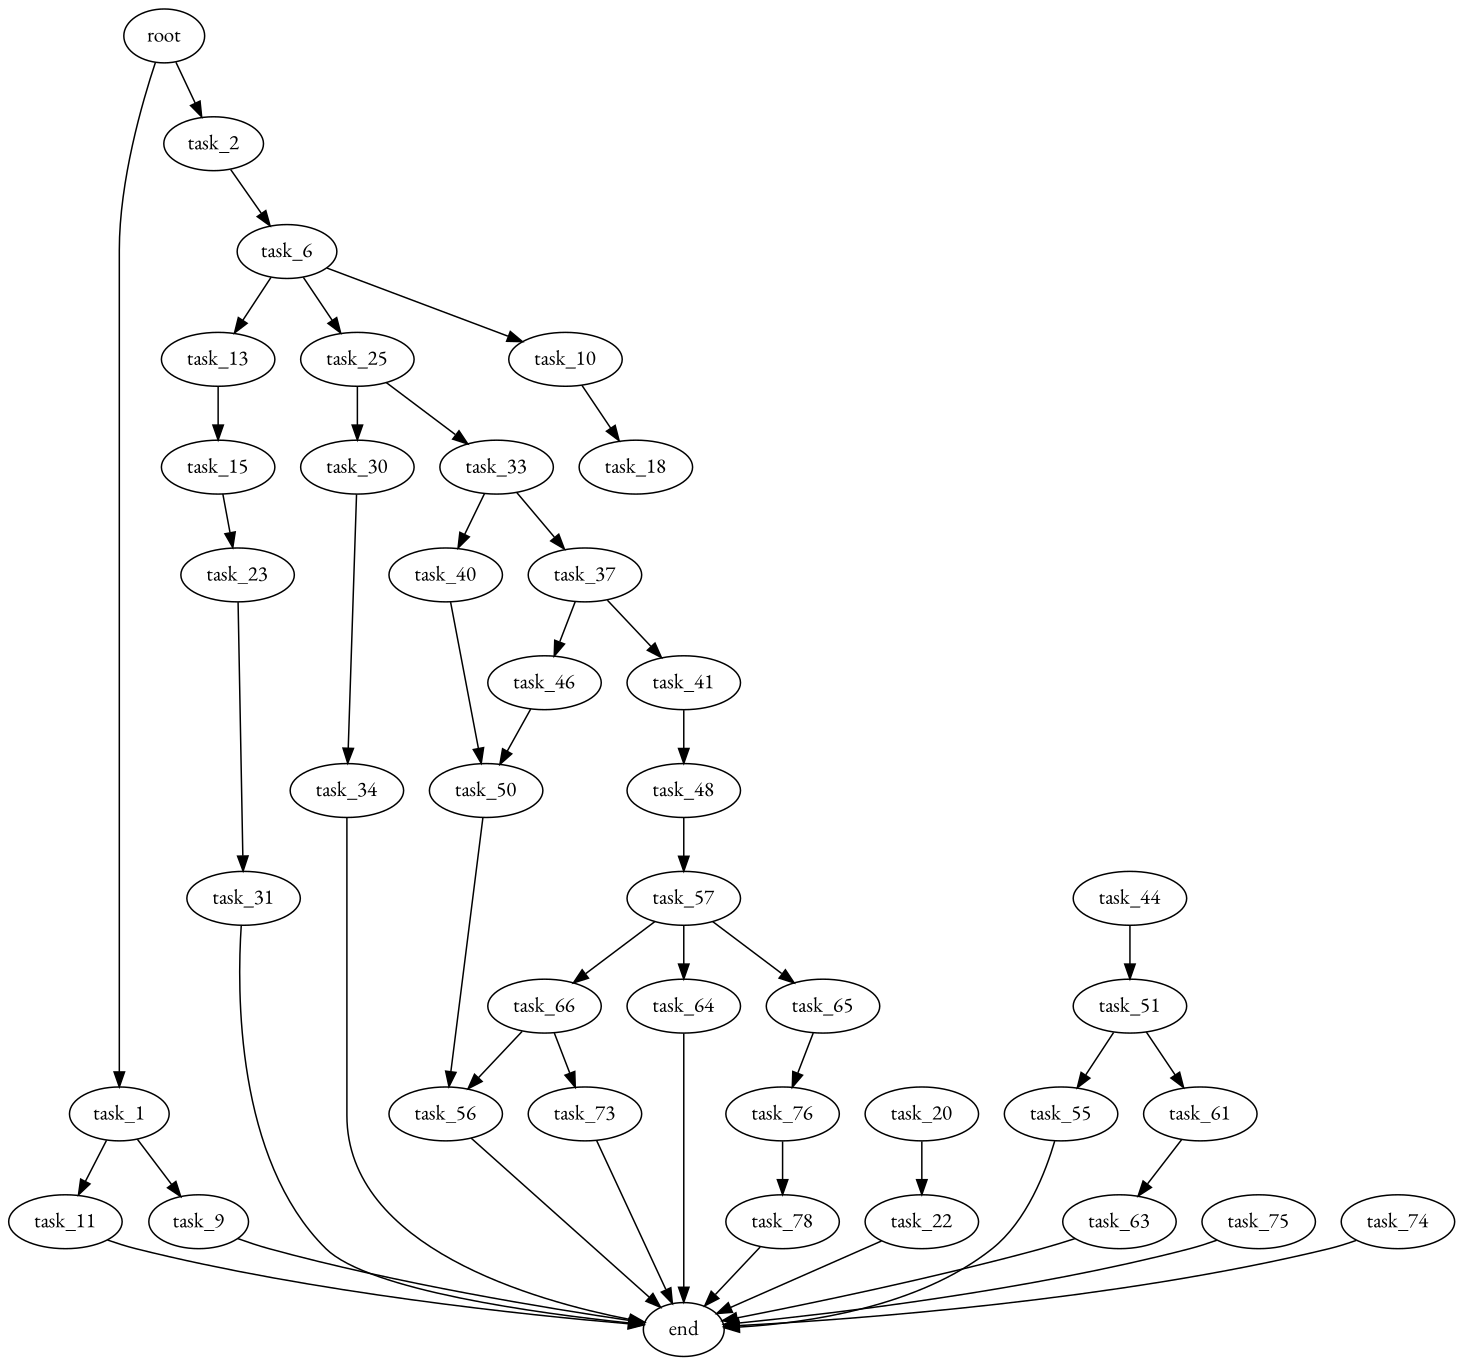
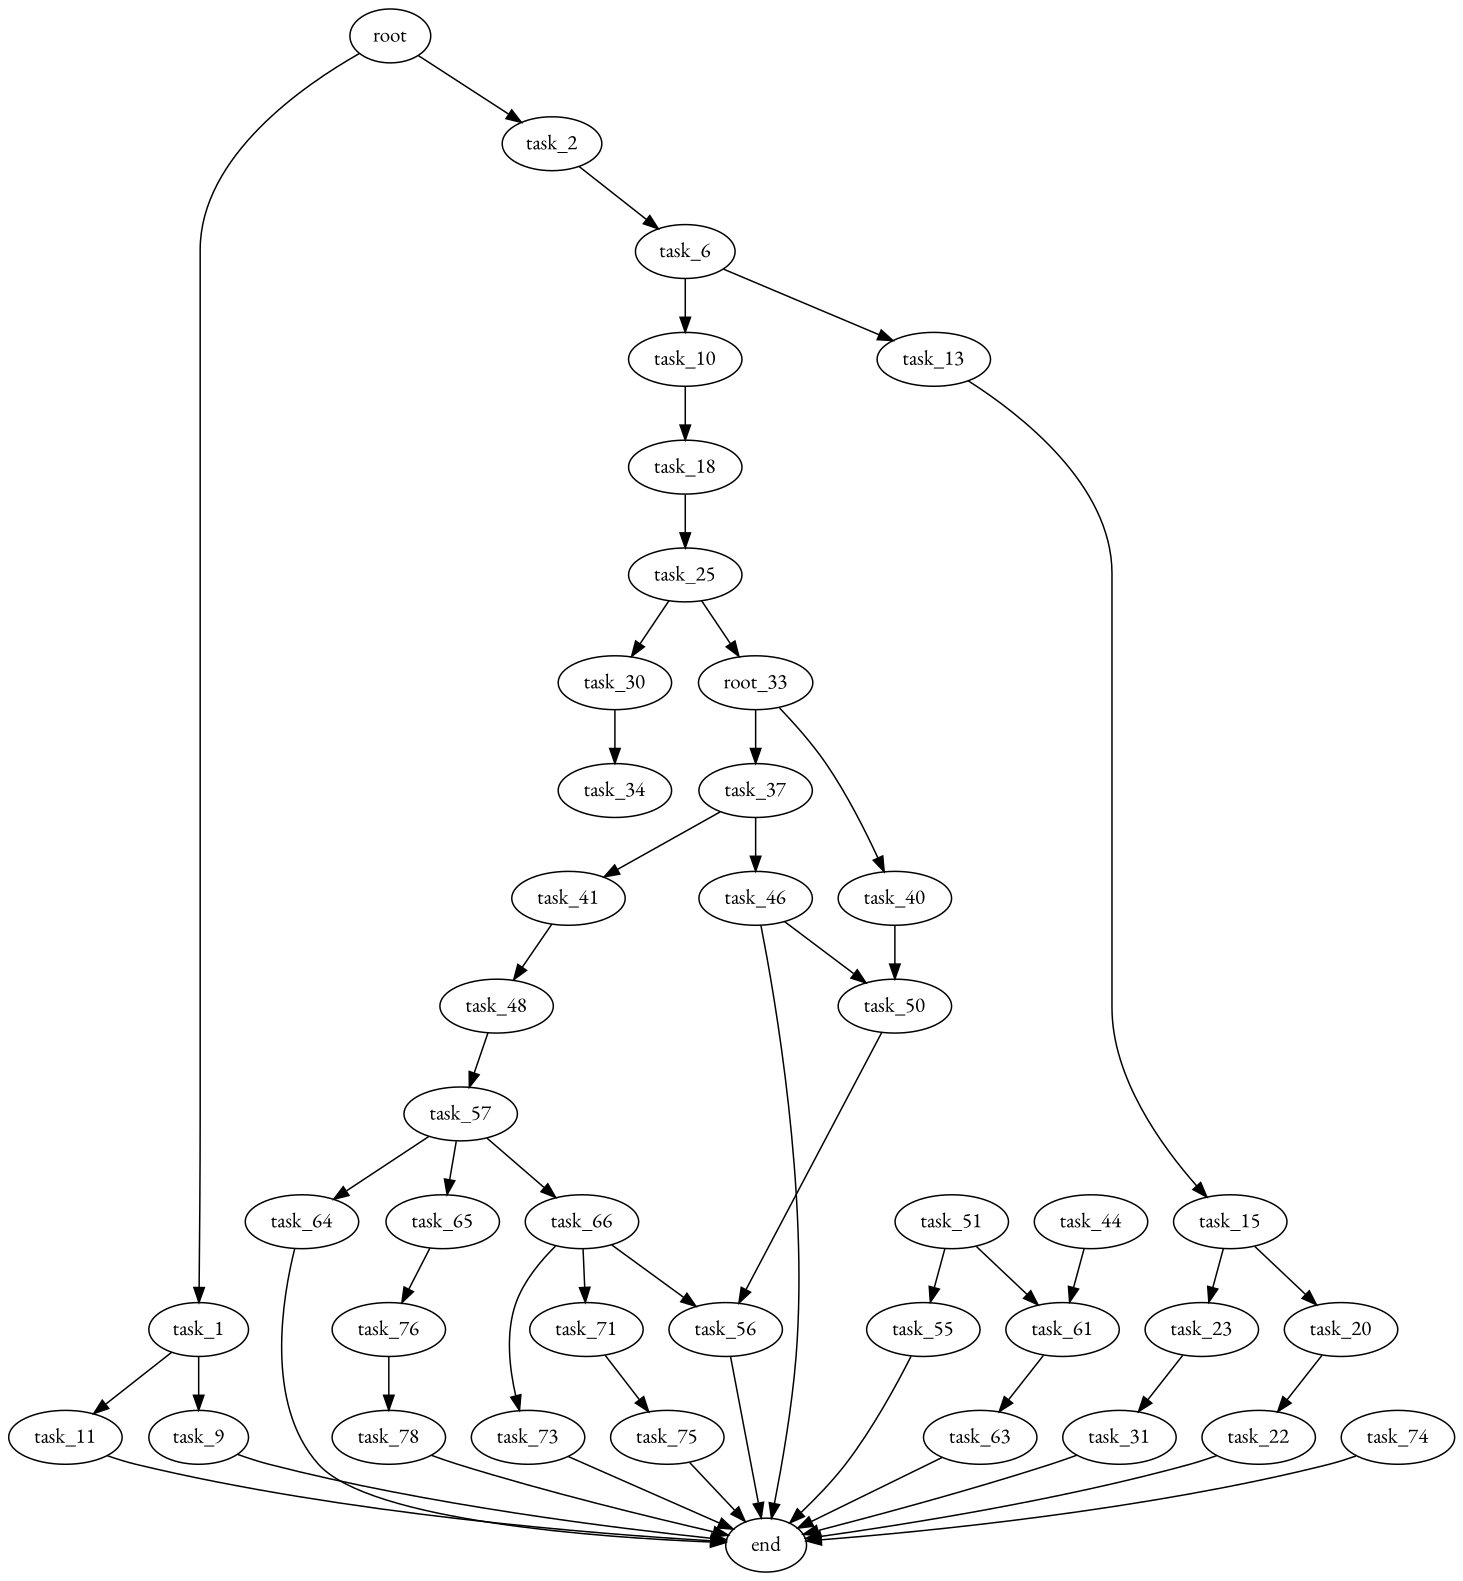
edge "task_6" -> "task_25": now "task_18" -> "task_25"
node "task_33": label "task_33" -> "root_33"
edge "task_44" -> "task_51": now "task_44" -> "task_61"
edge "task_34" -> "end": now "task_46" -> "end"
edge "task_15" -> "task_20": added
node "task_71": added
